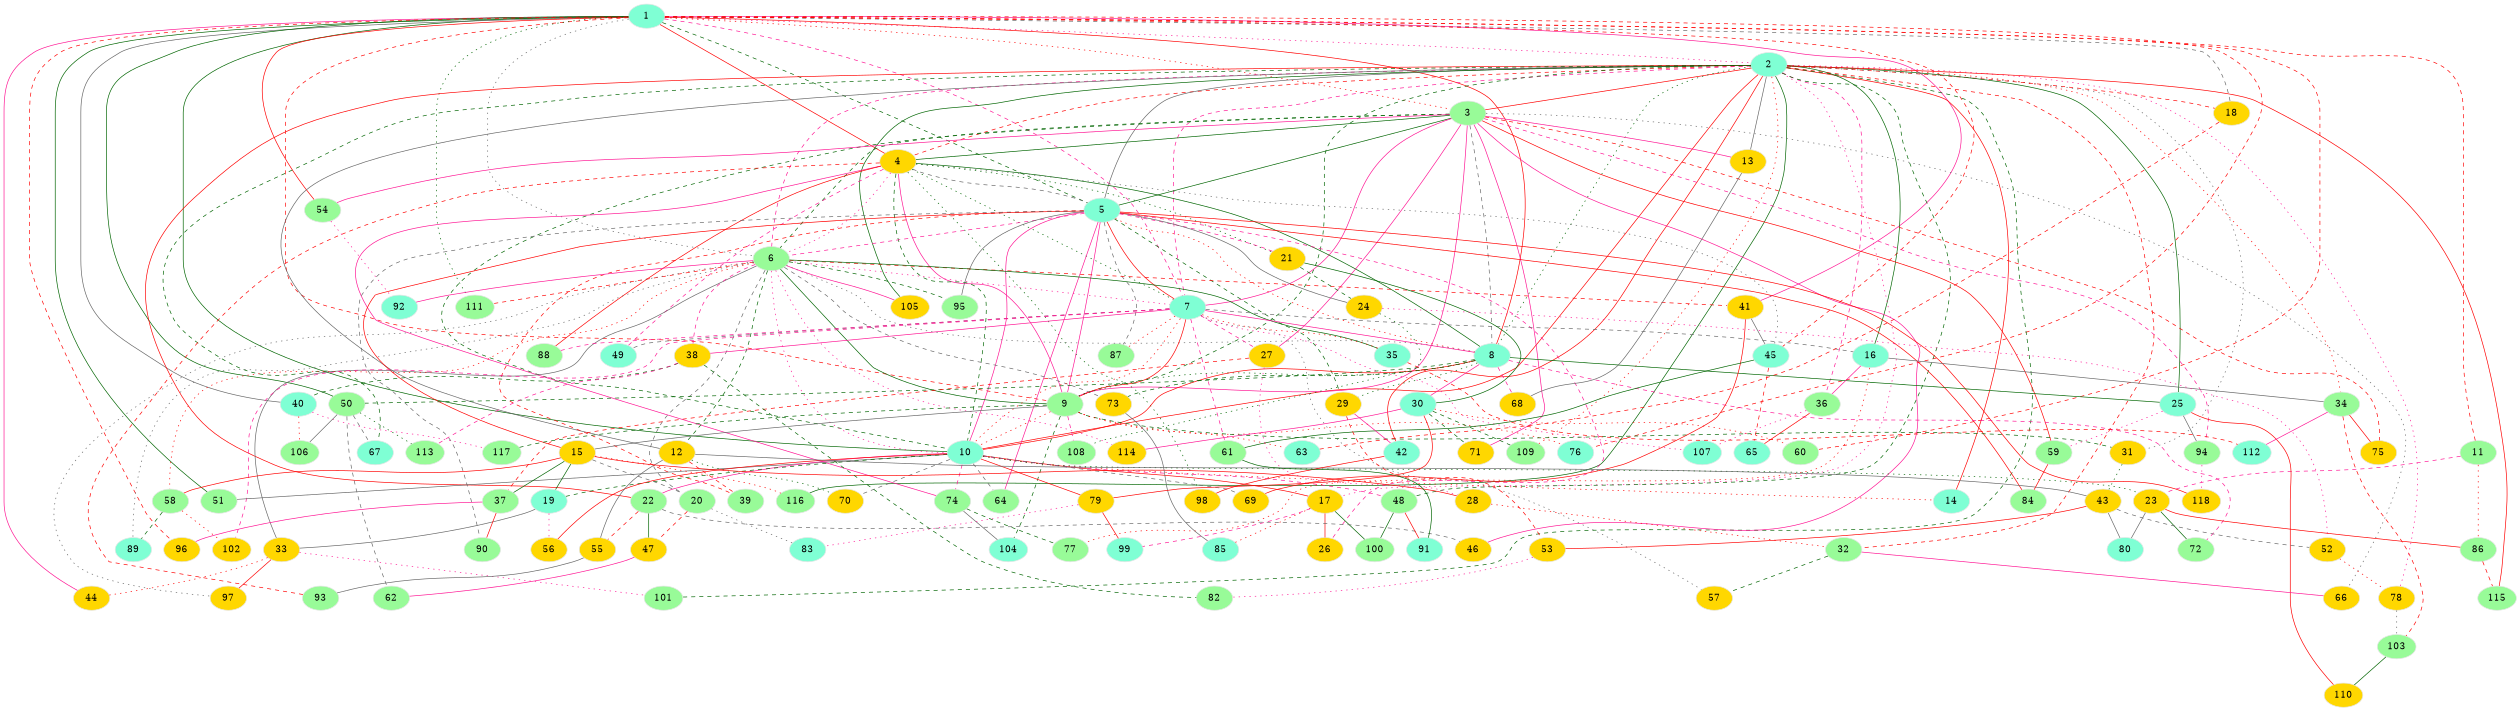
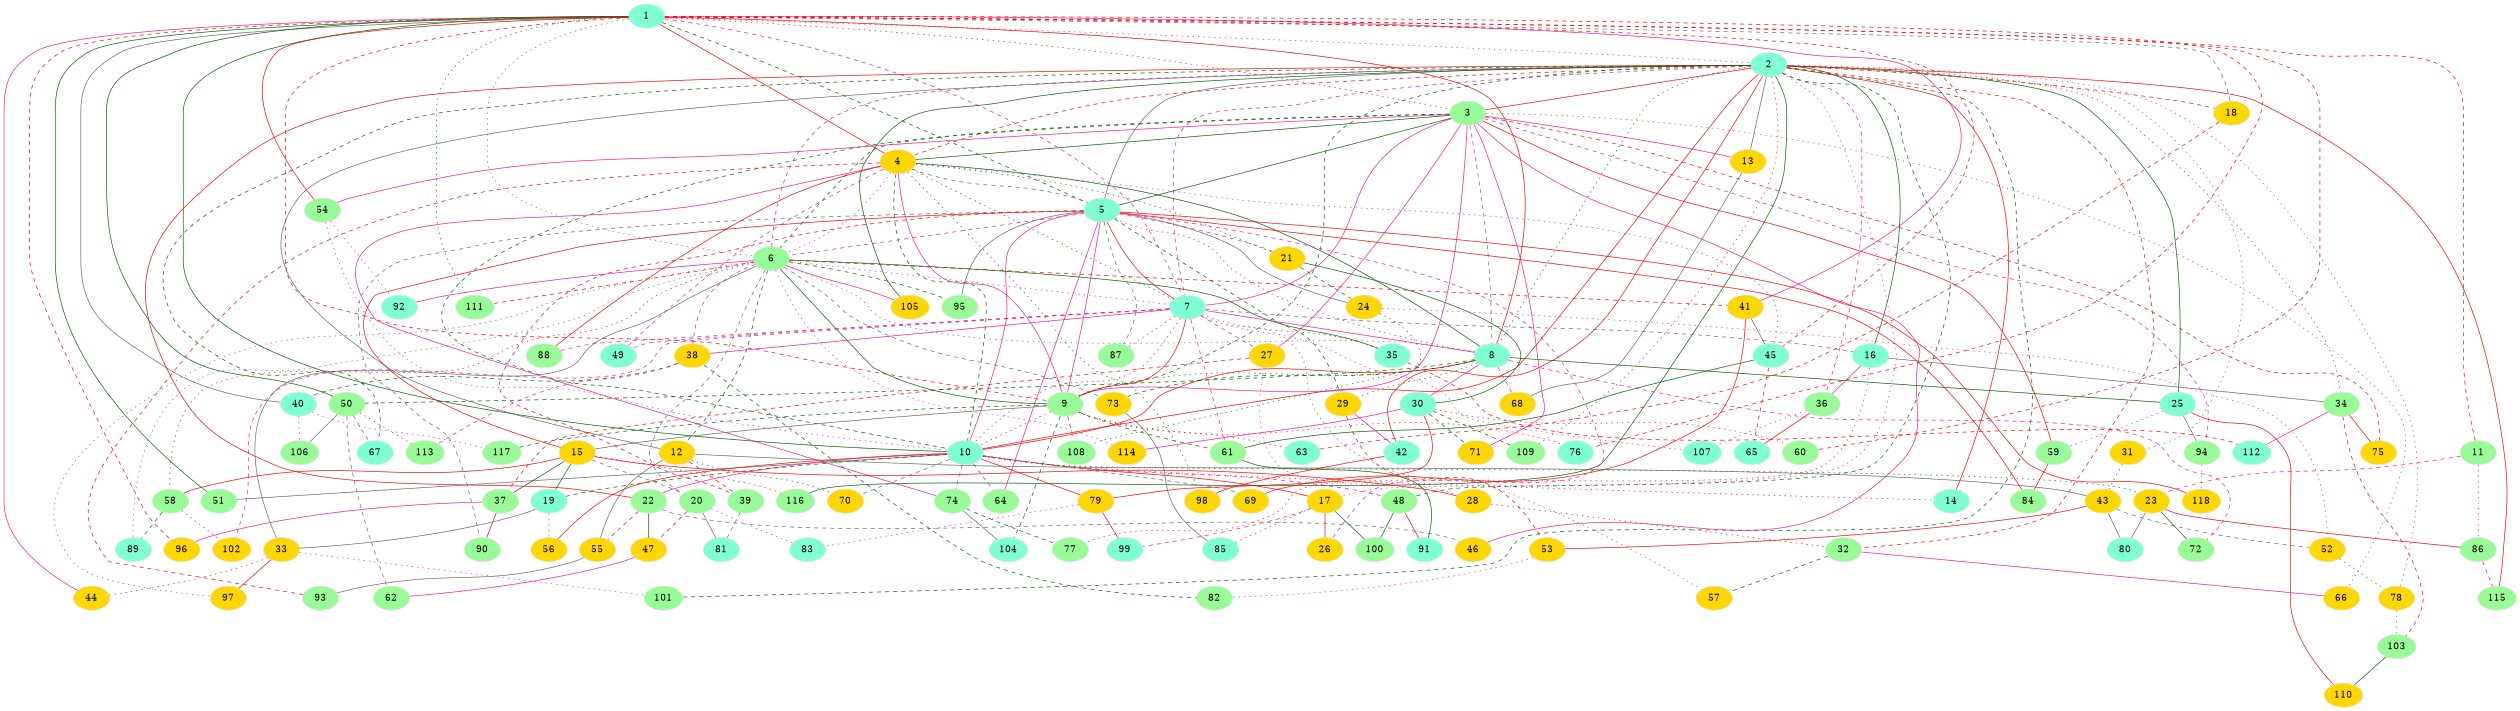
edge "6" -- "10": now "54" -- "10"
edge "9" -- "31": now "9" -- "61"
node "81": added
